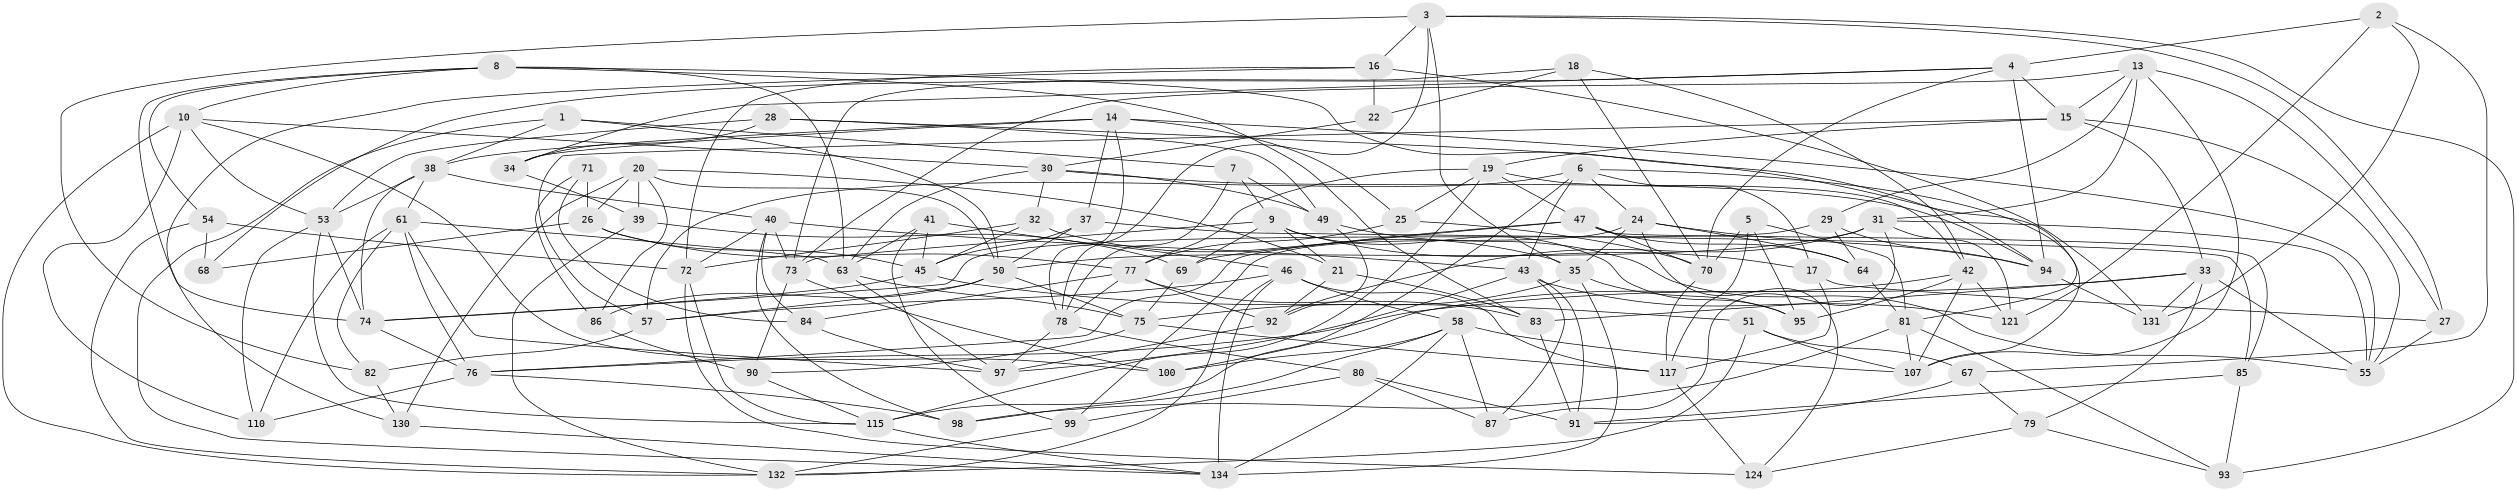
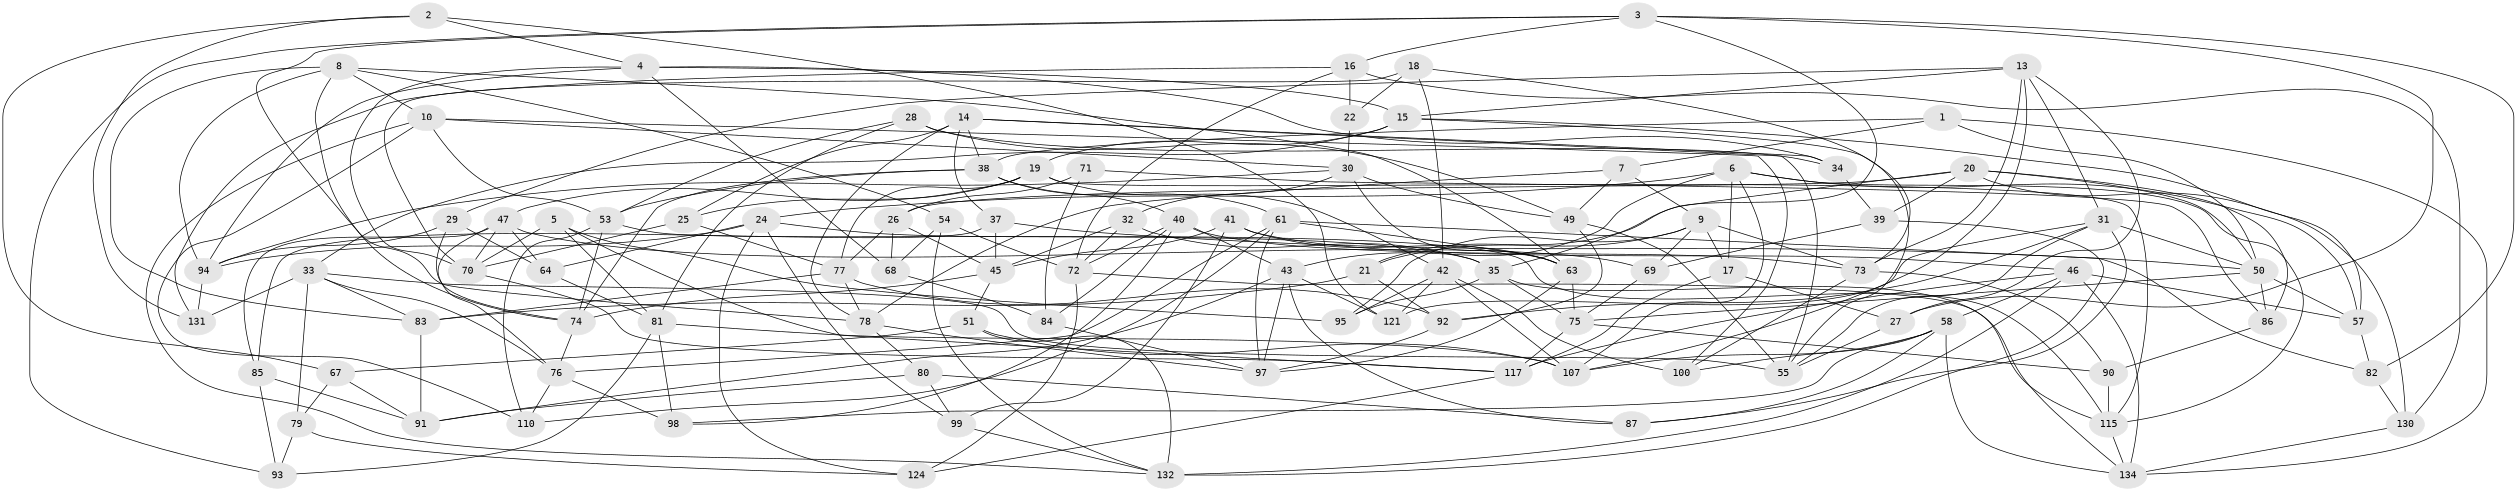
edge "77" -- "84": now "68" -- "84"
